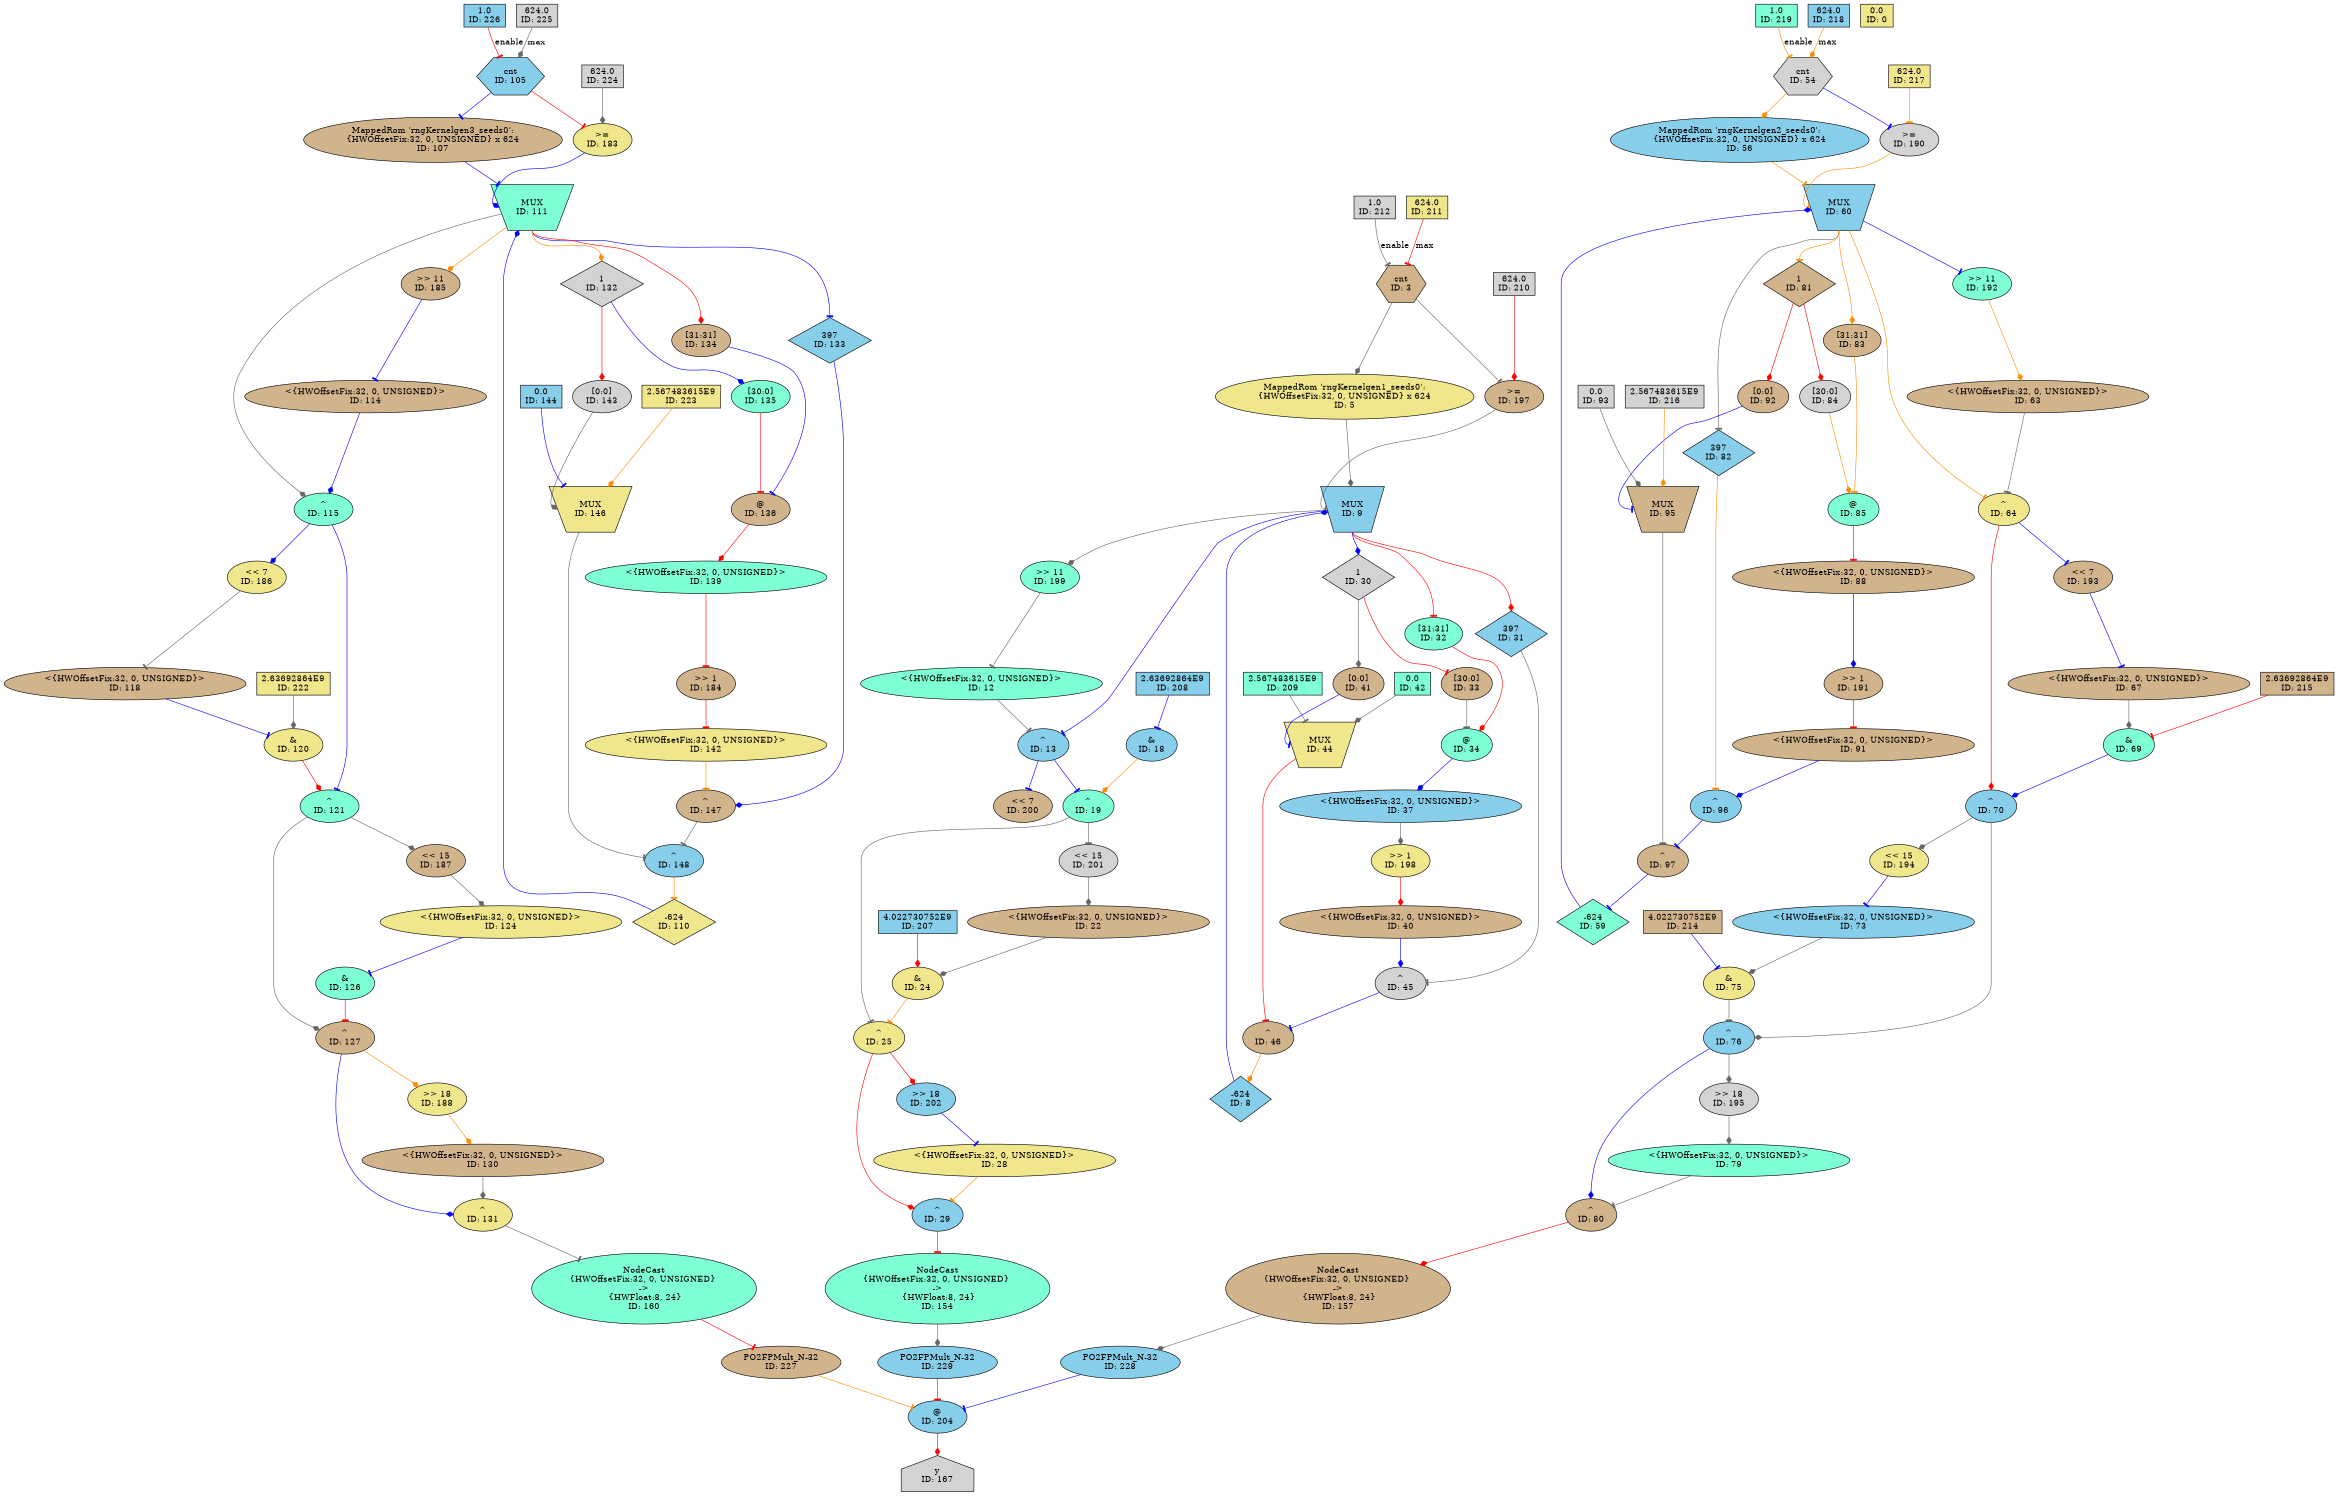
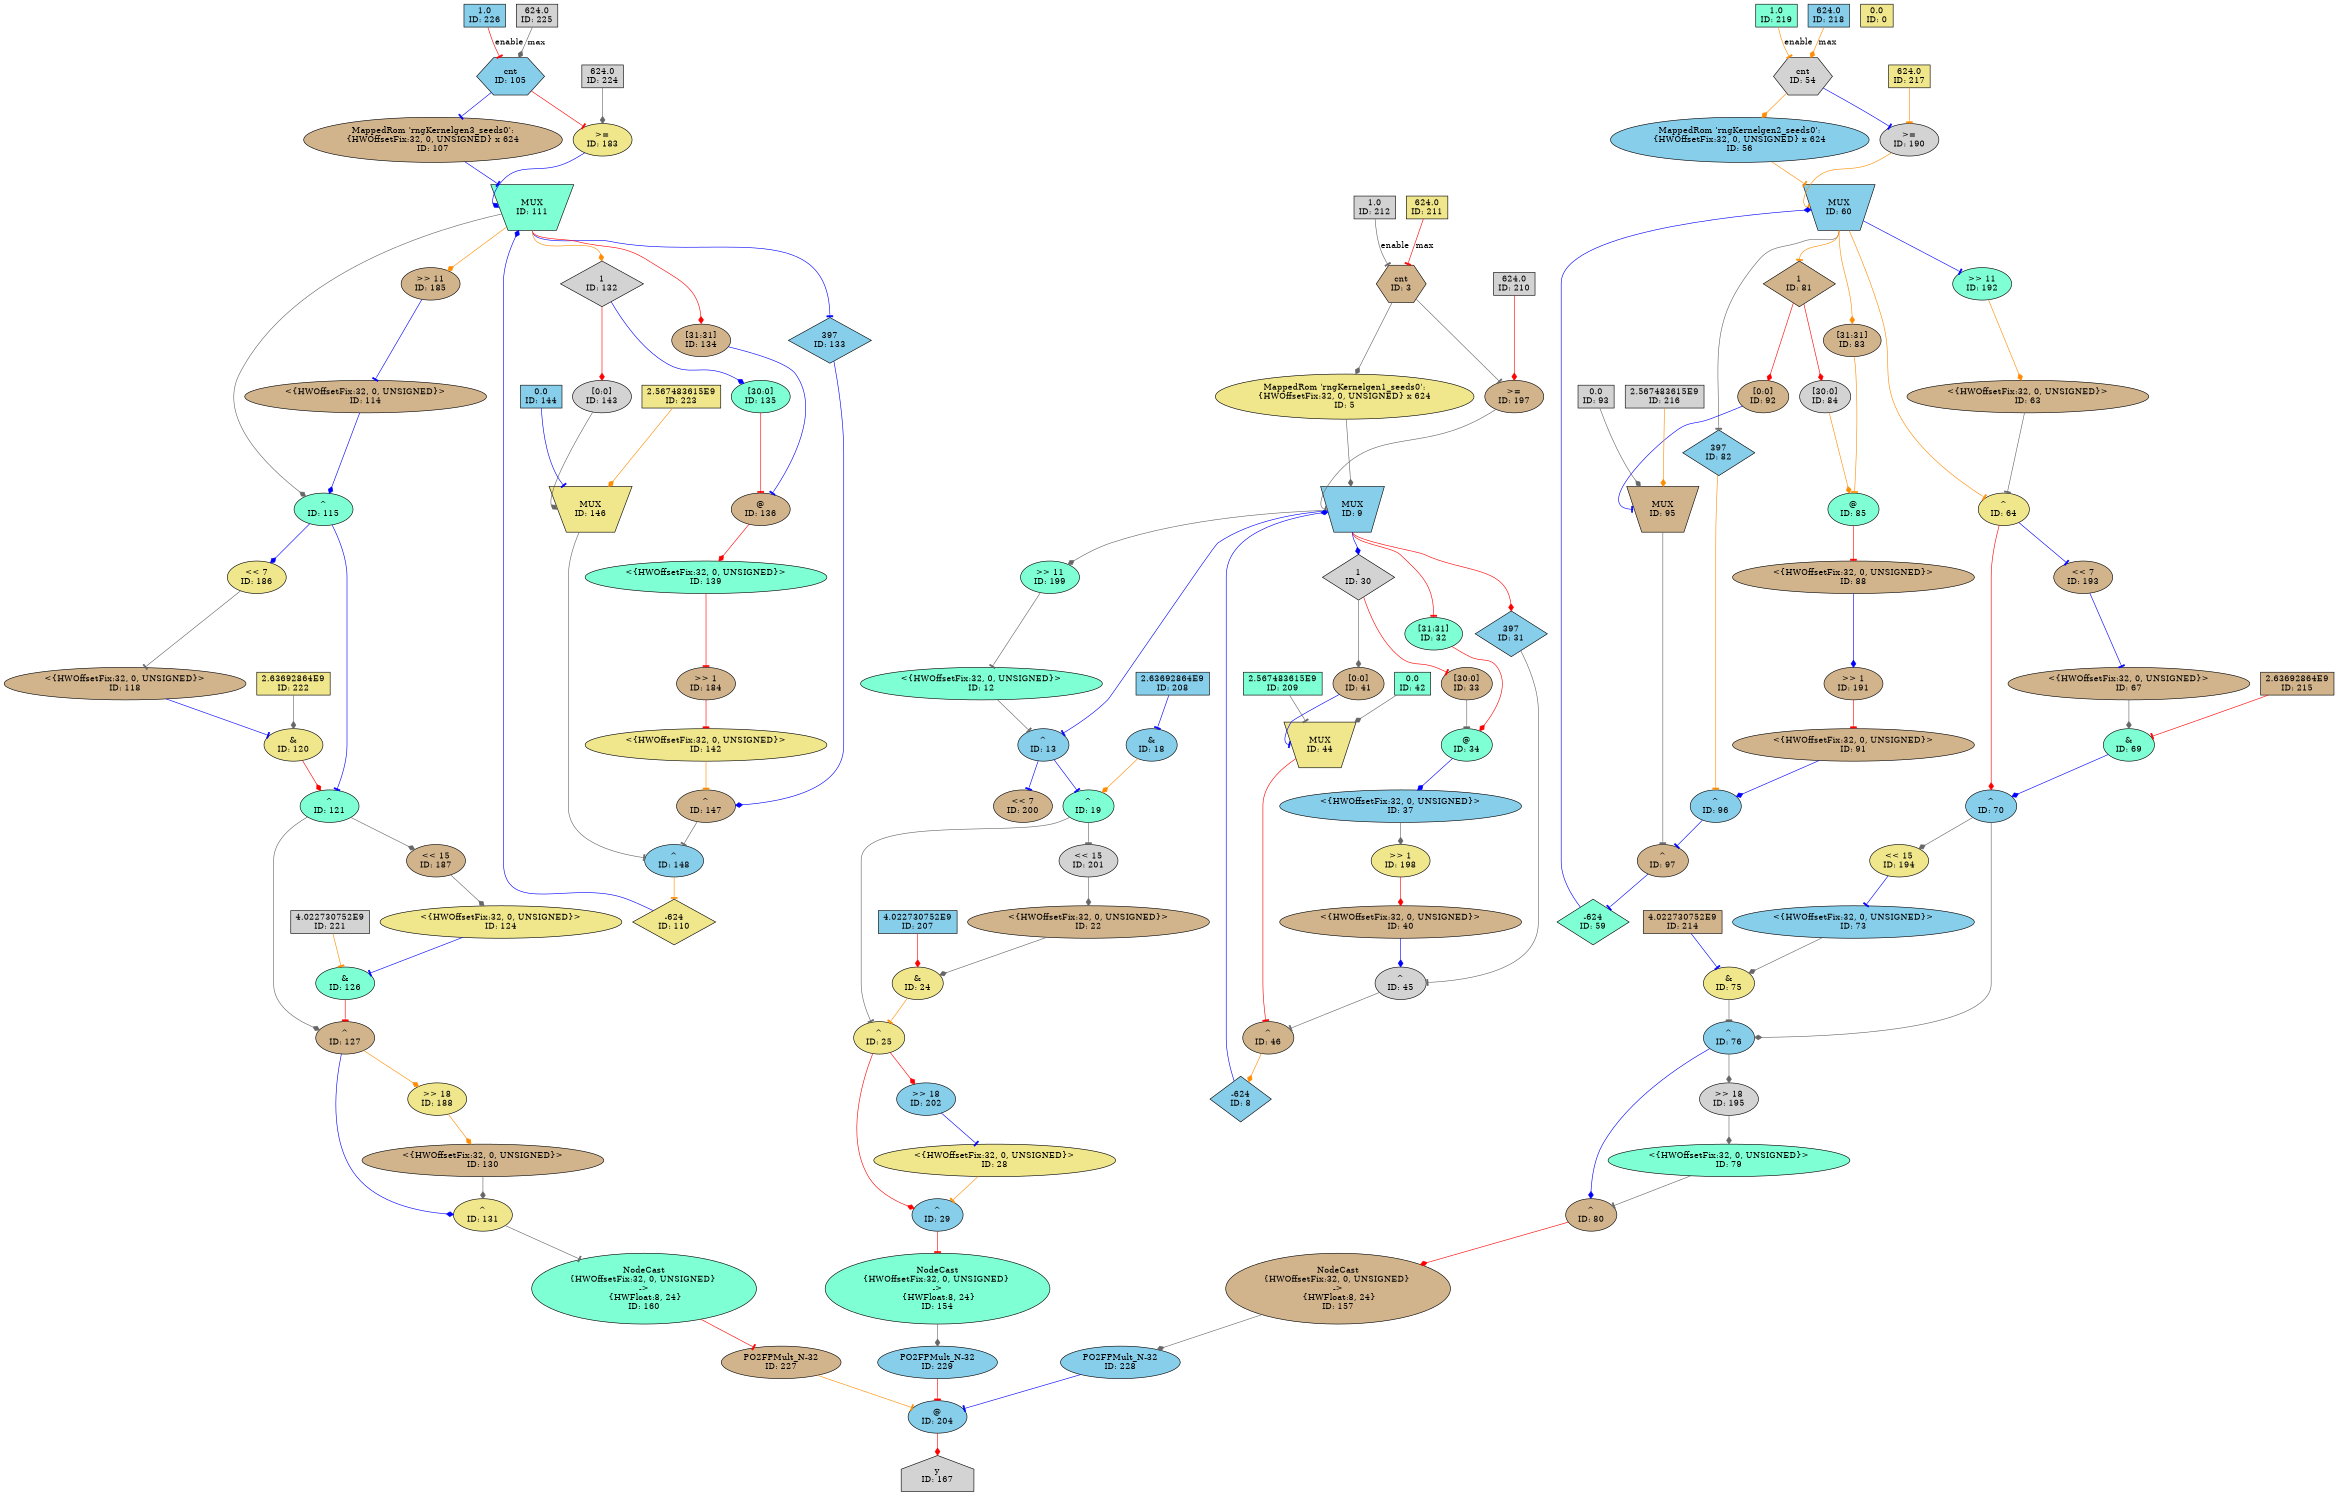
node "4.022730752E9 ID: 221": added
edge "^ ID: 45" -> "^ ID: 46": color blue -> gray40
